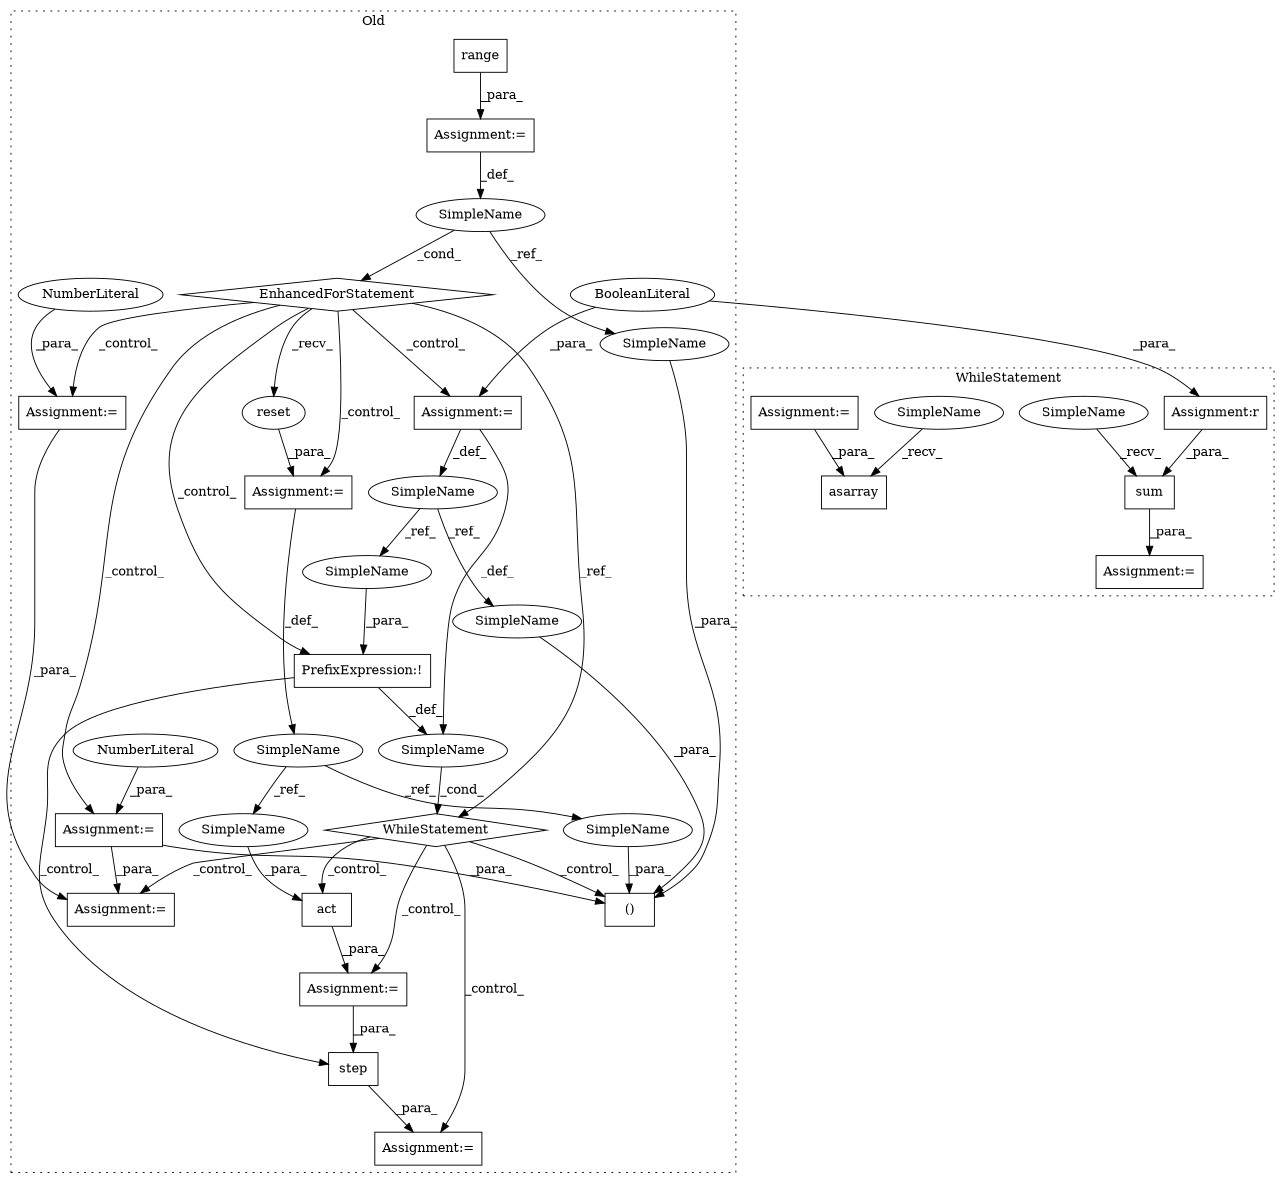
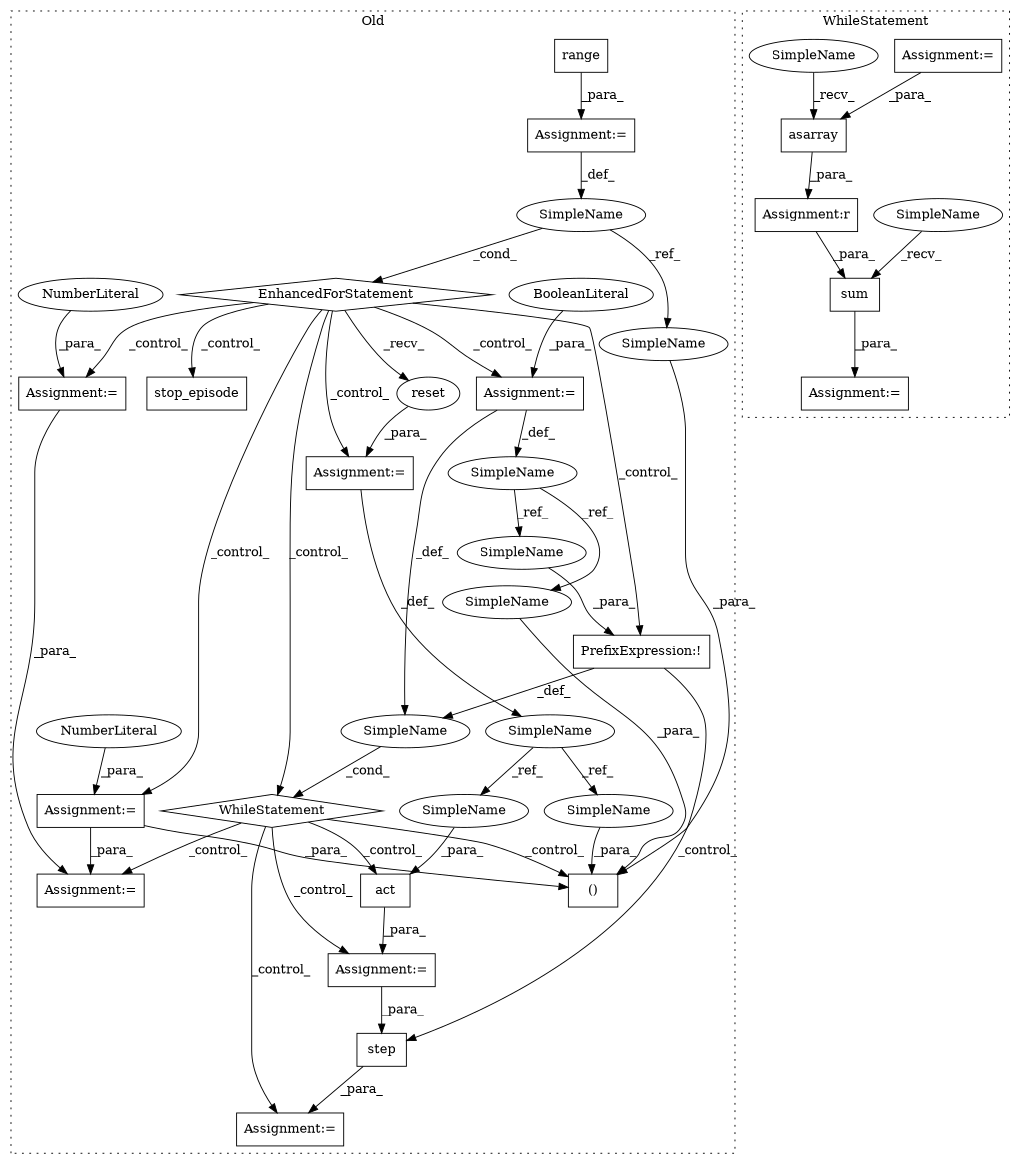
edge "BooleanLiteral" -> "Assignment:r": now "asarray" -> "Assignment:r"
node "stop_episode": added
edge "EnhancedForStatement" -> "WhileStatement": label "_ref_" -> "_control_"
